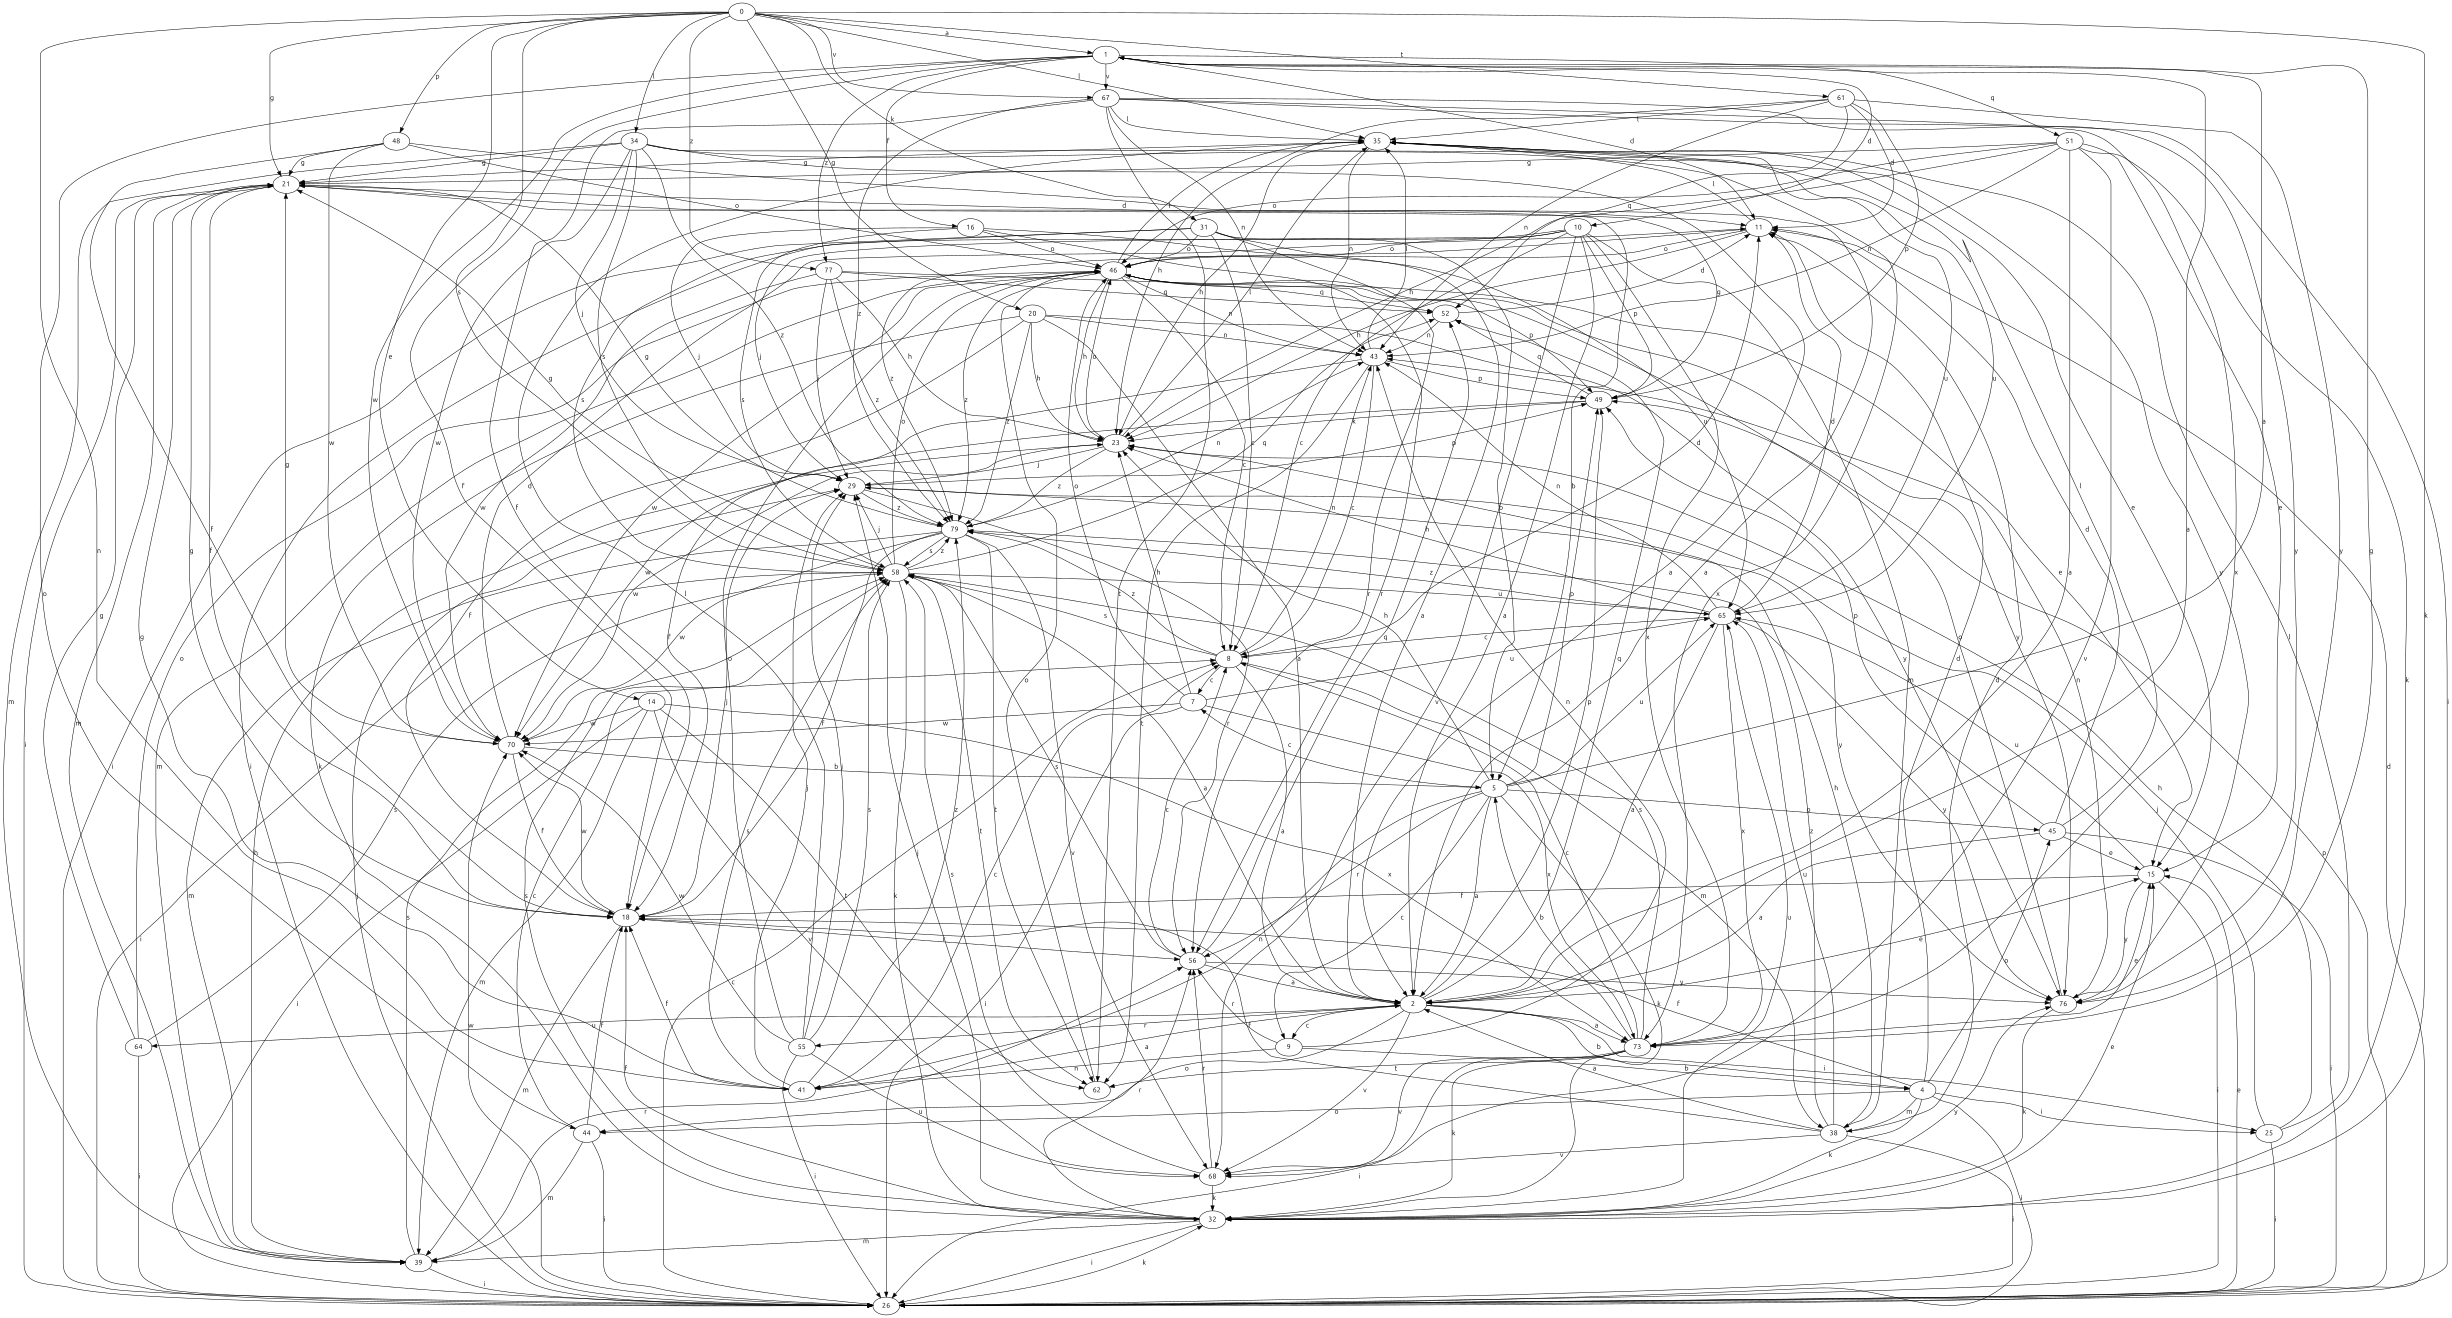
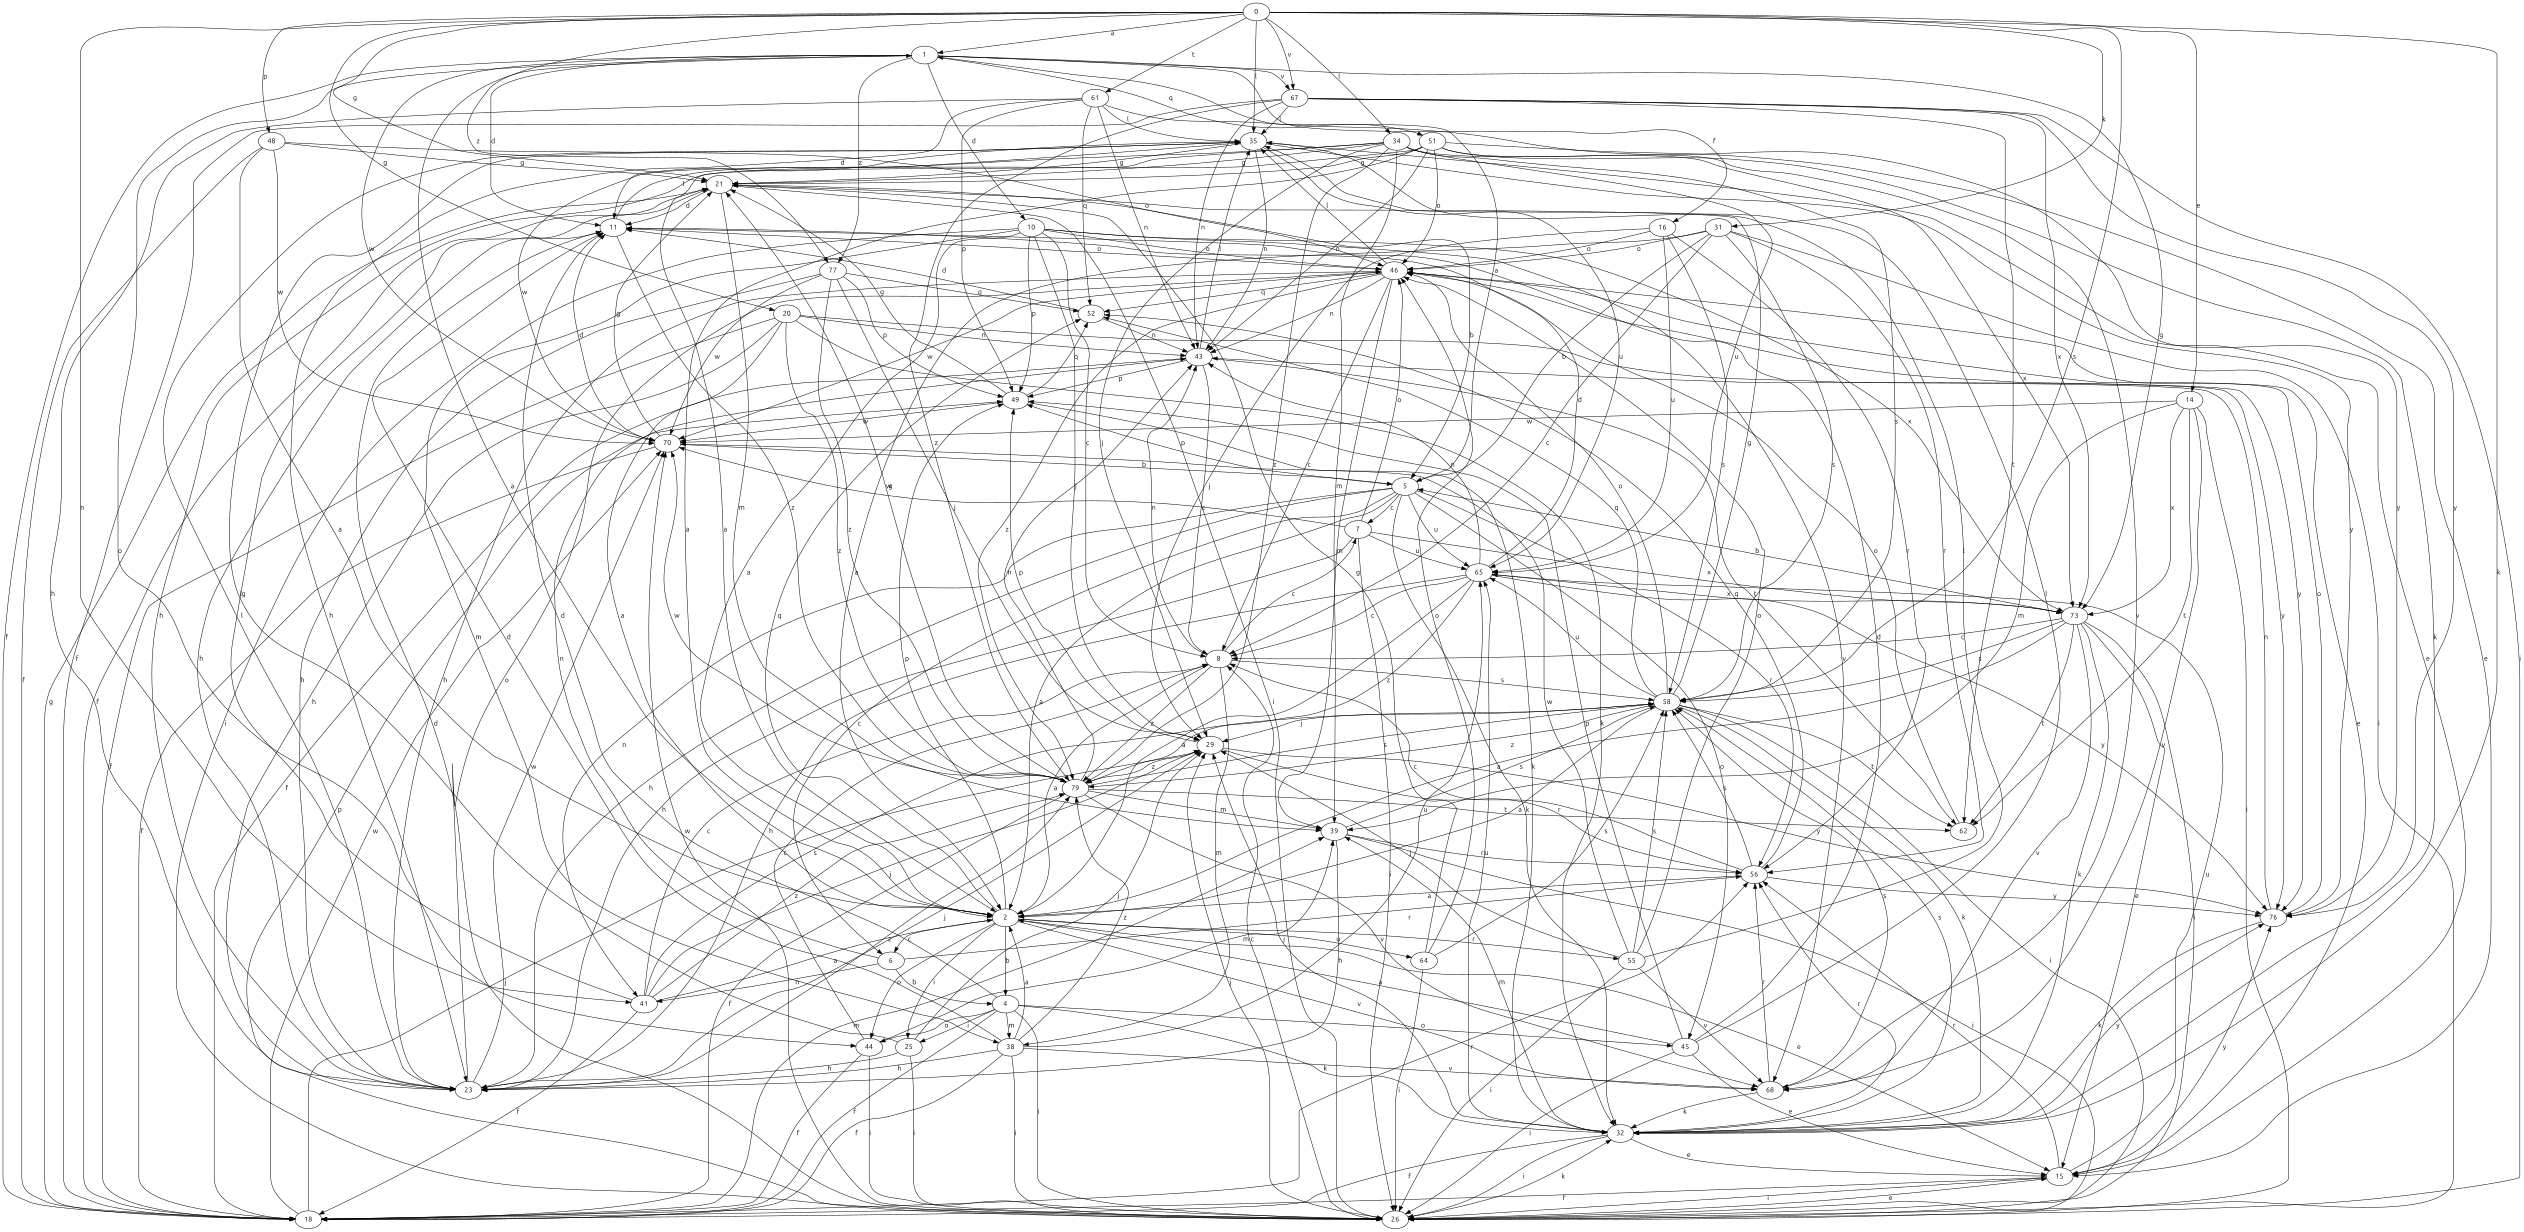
edge "49" -> "23": now "49" -> "32"
edge "8" -> "11": removed, label "d"
edge "15" -> "56": added, label "r"
edge "2" -> "73": reversed
node "9": label "9" -> "6"
edge "55" -> "68": label "u" -> "v"
